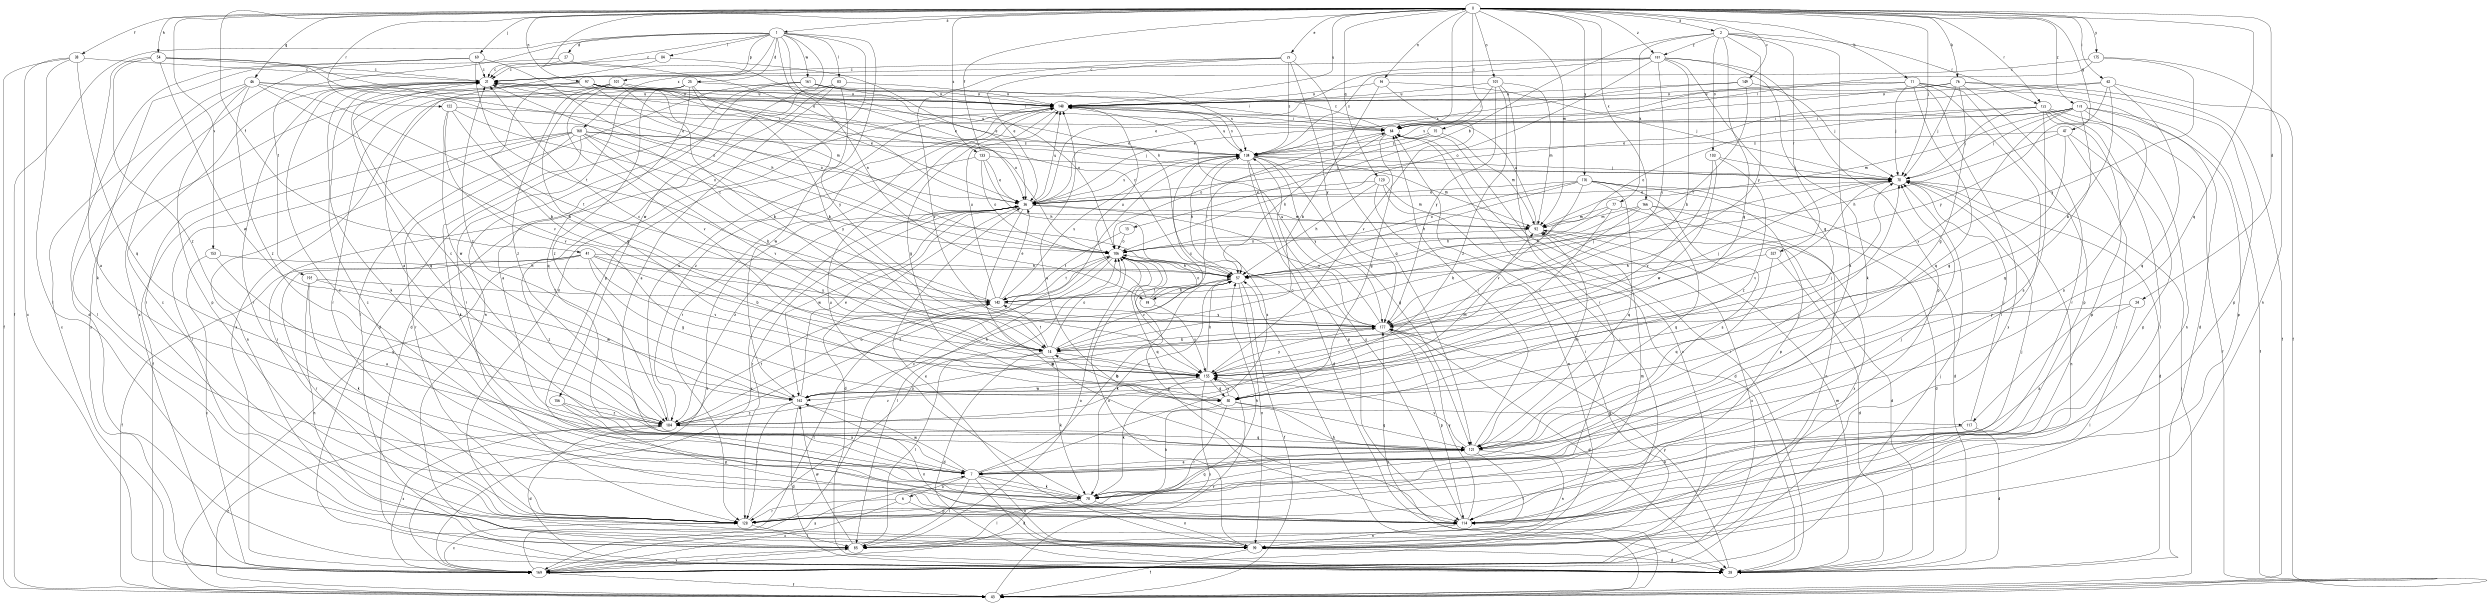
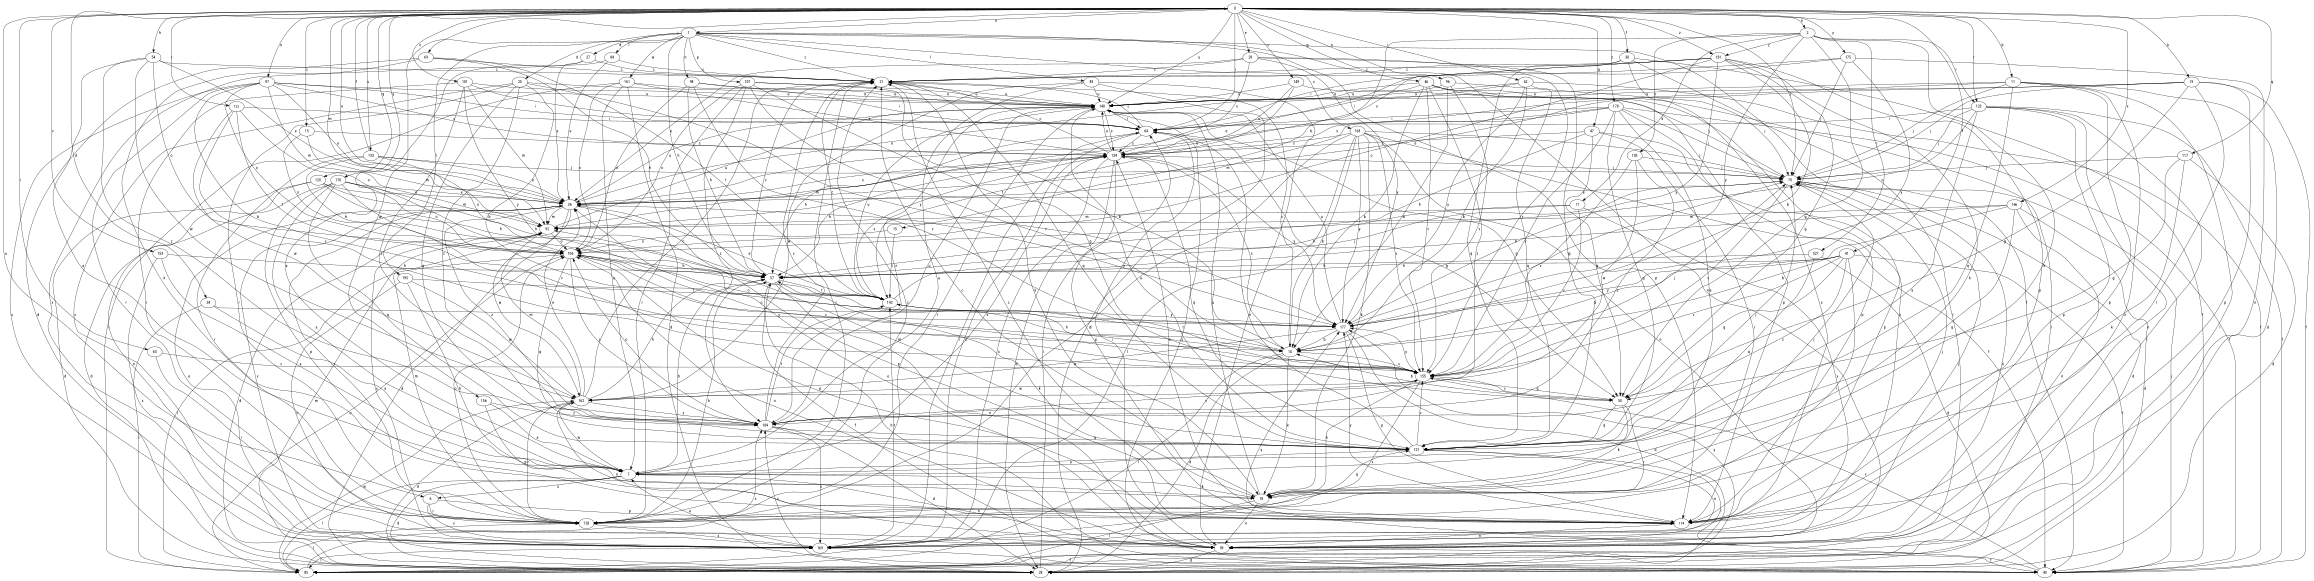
edge "0" -> "6": added, label "a"
edge "175" -> "70": added, label "j"
edge "57" -> "98": reversed
node "63": added
edge "50" -> "117": reversed
edge "85" -> "169": now "85" -> "184"
